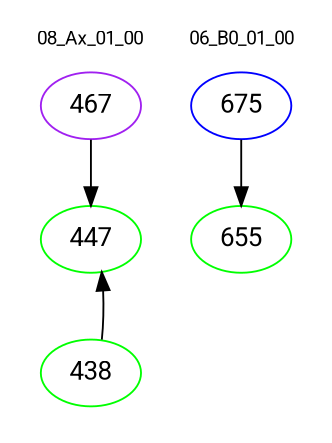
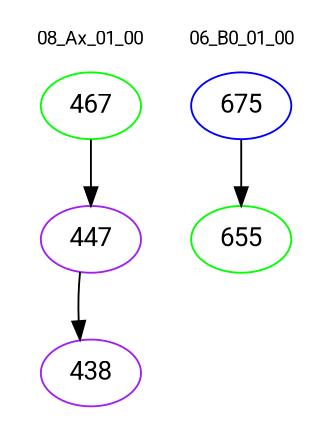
node "467": color purple -> green
node "447": color green -> purple
edge "438" -> "447": reversed
node "438": color green -> purple
